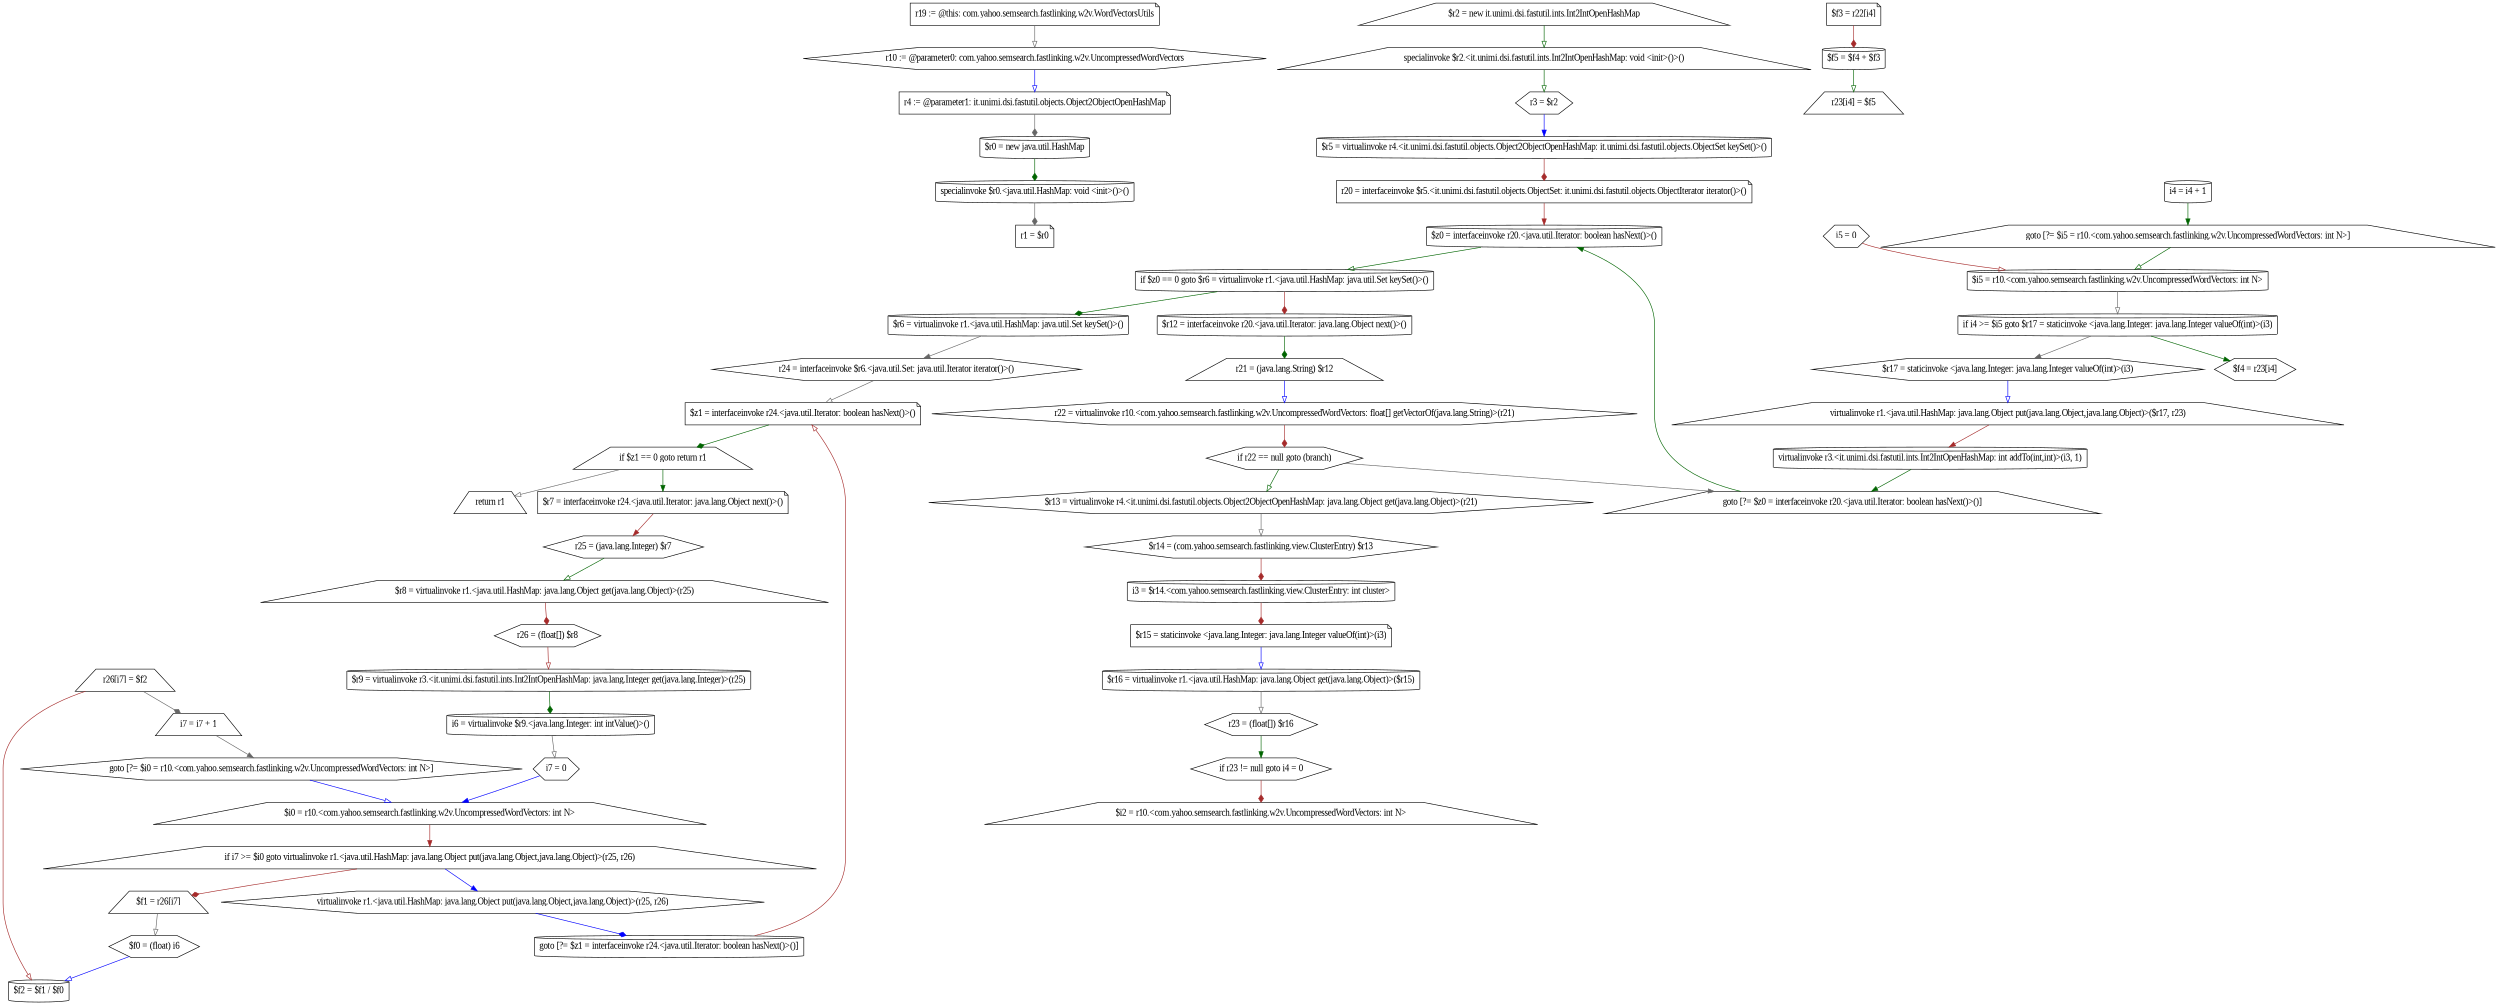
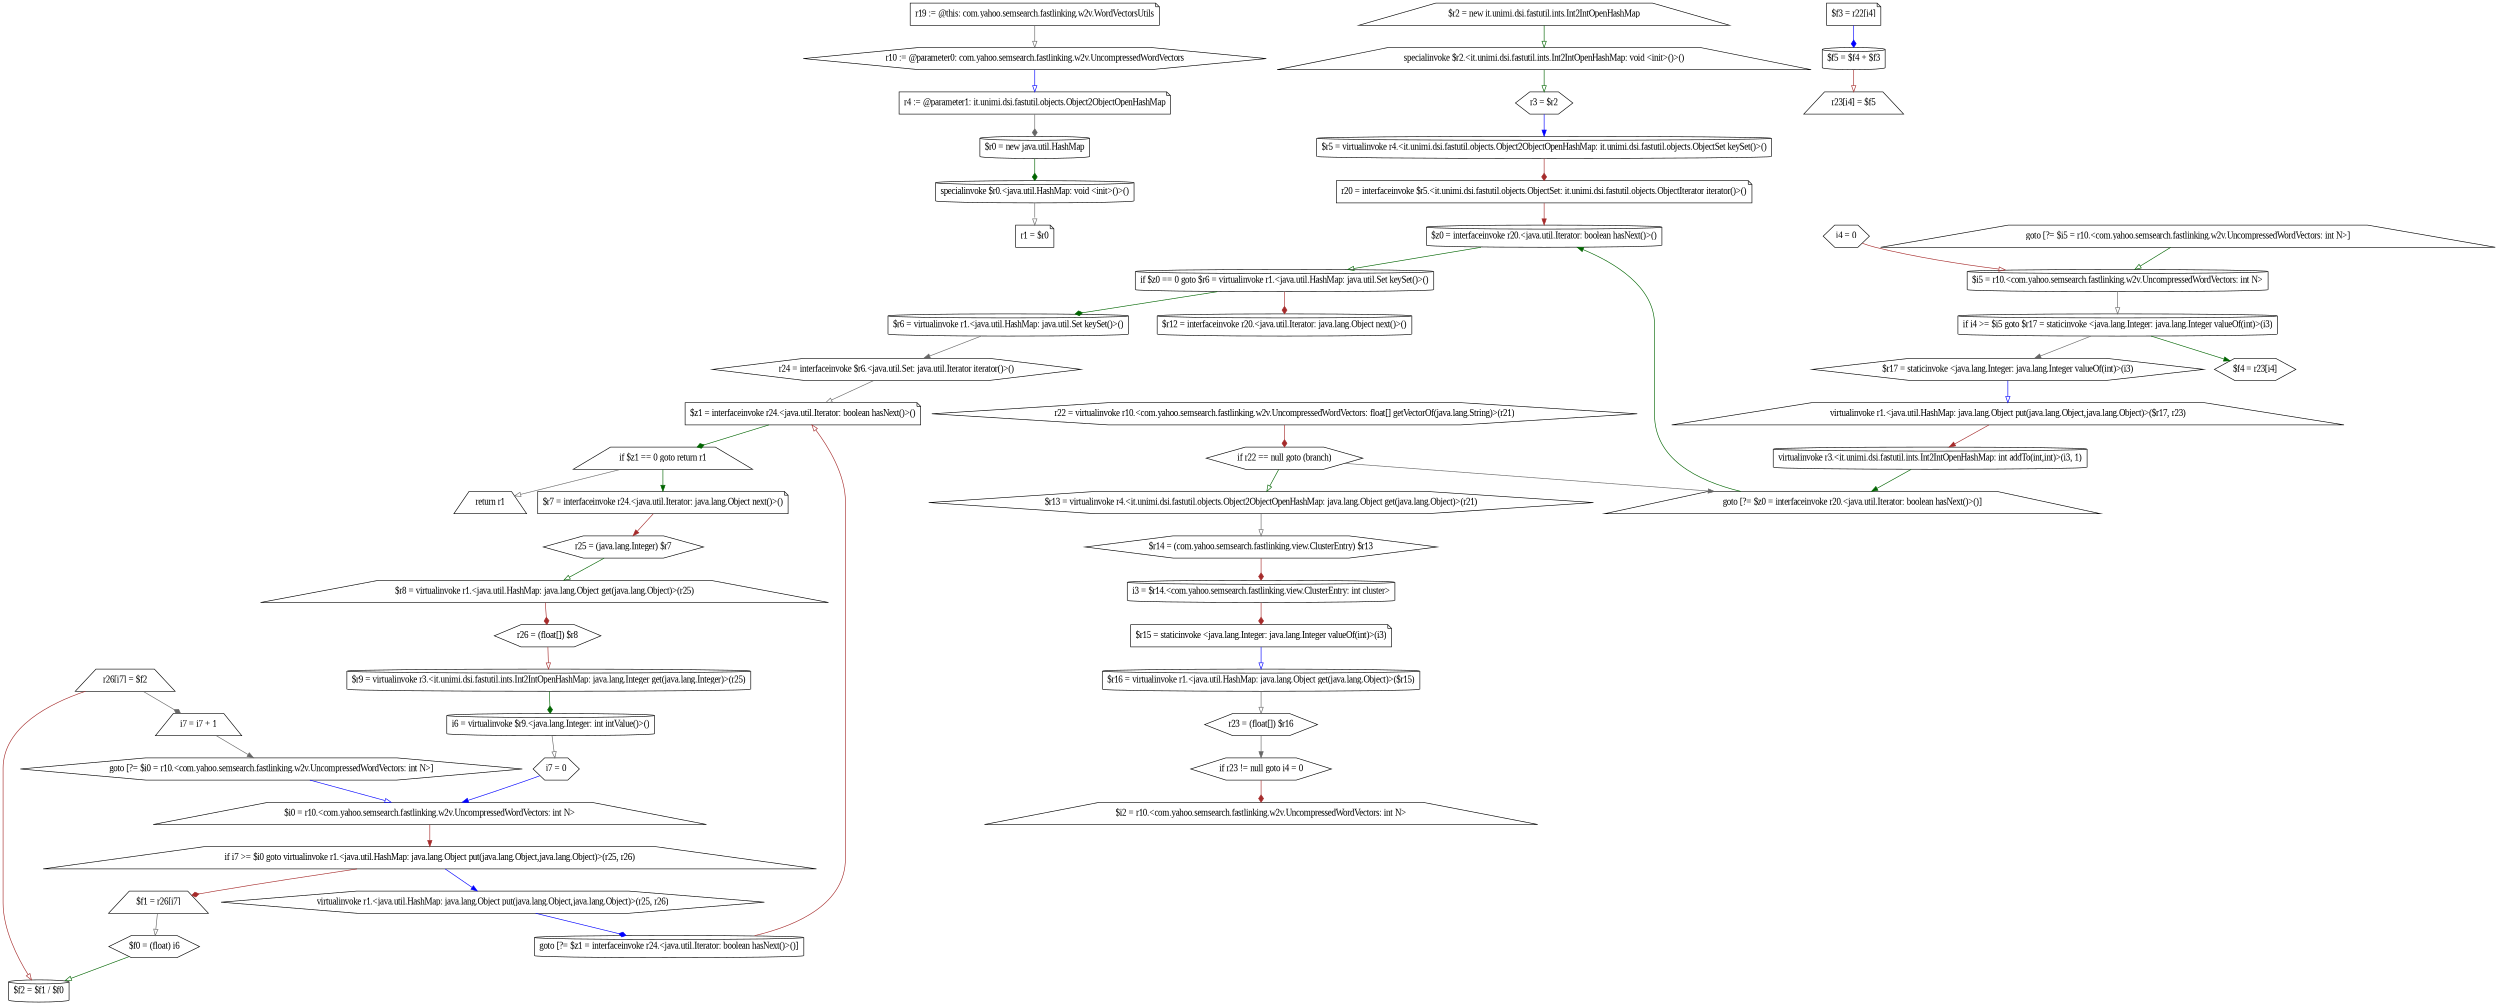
edge "$f3 = r22[i4]" -> "$f5 = $f4 + $f3": color brown -> blue
edge "$f5 = $f4 + $f3" -> "r23[i4] = $f5": color darkgreen -> brown
node "i4 = i4 + 1": removed
edge "specialinvoke $r0.<java.util.HashMap: void <init>()>()" -> "r1 = $r0": arrowhead diamond -> onormal
node "i5 = 0": label "i5 = 0" -> "i4 = 0"
node "r21 = (java.lang.String) $r12": removed
edge "r23 = (float[]) $r16" -> "if r23 != null goto i4 = 0": color darkgreen -> gray40
edge "$f0 = (float) i6" -> "$f2 = $f1 / $f0": color blue -> darkgreen
